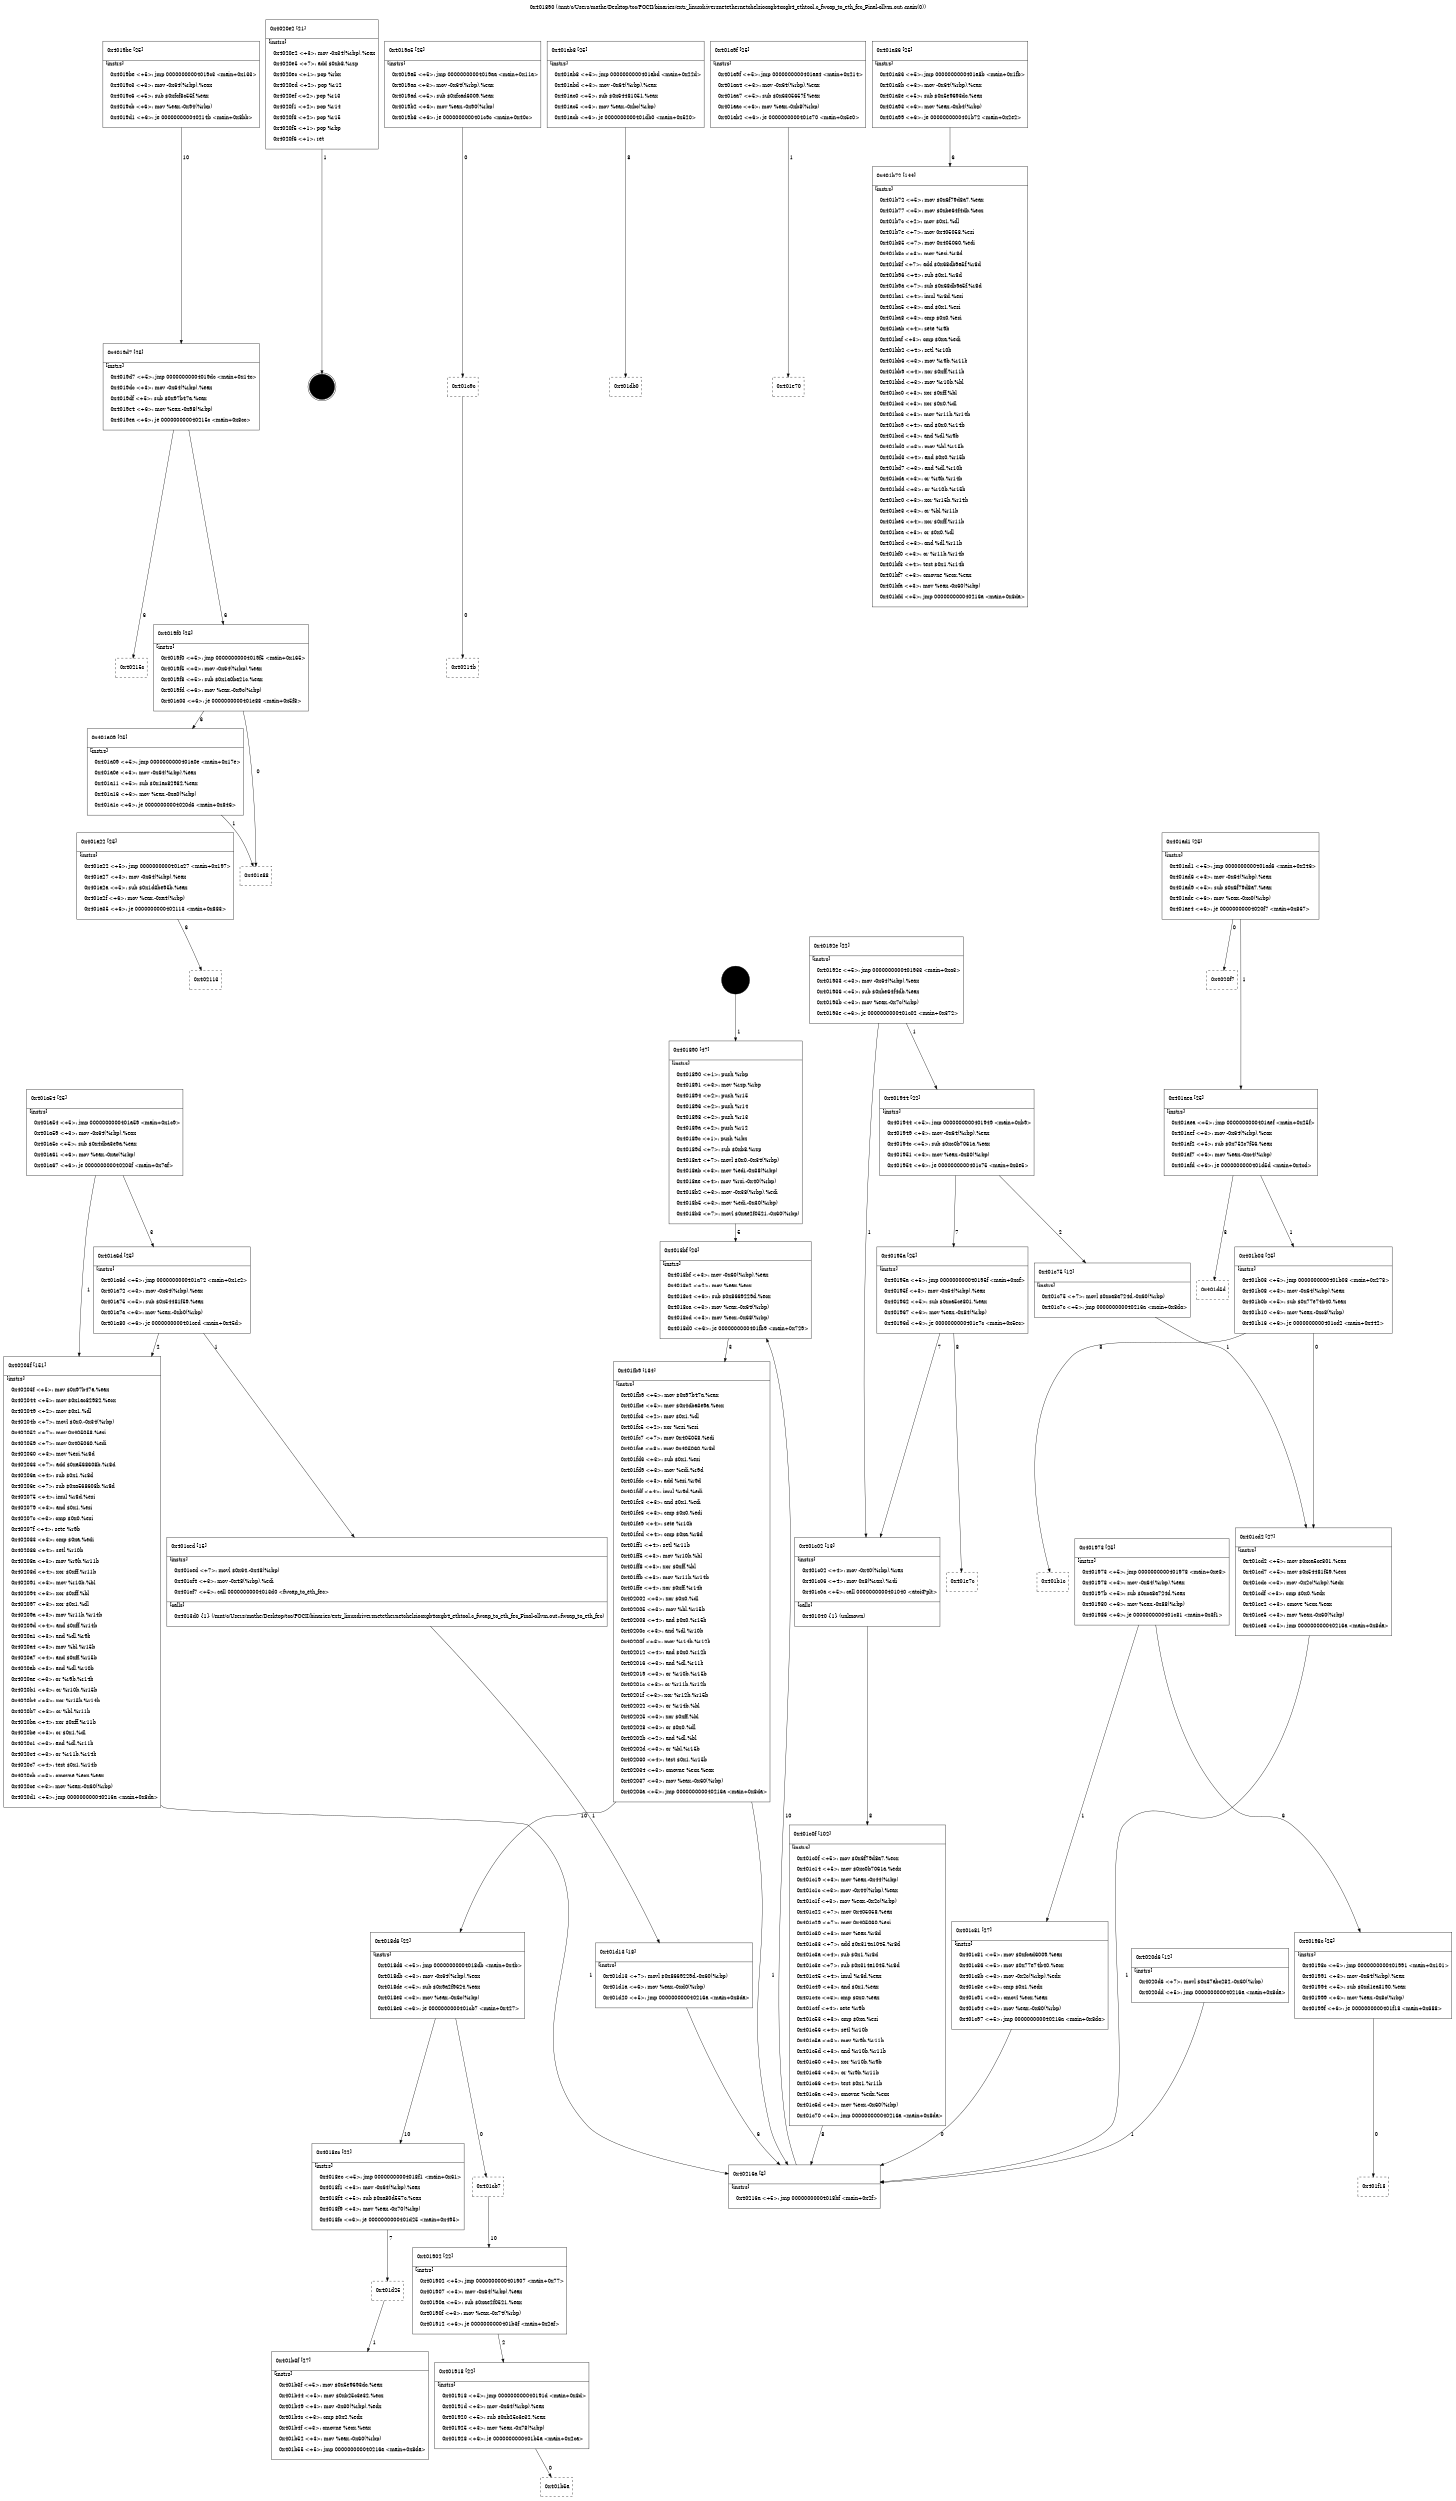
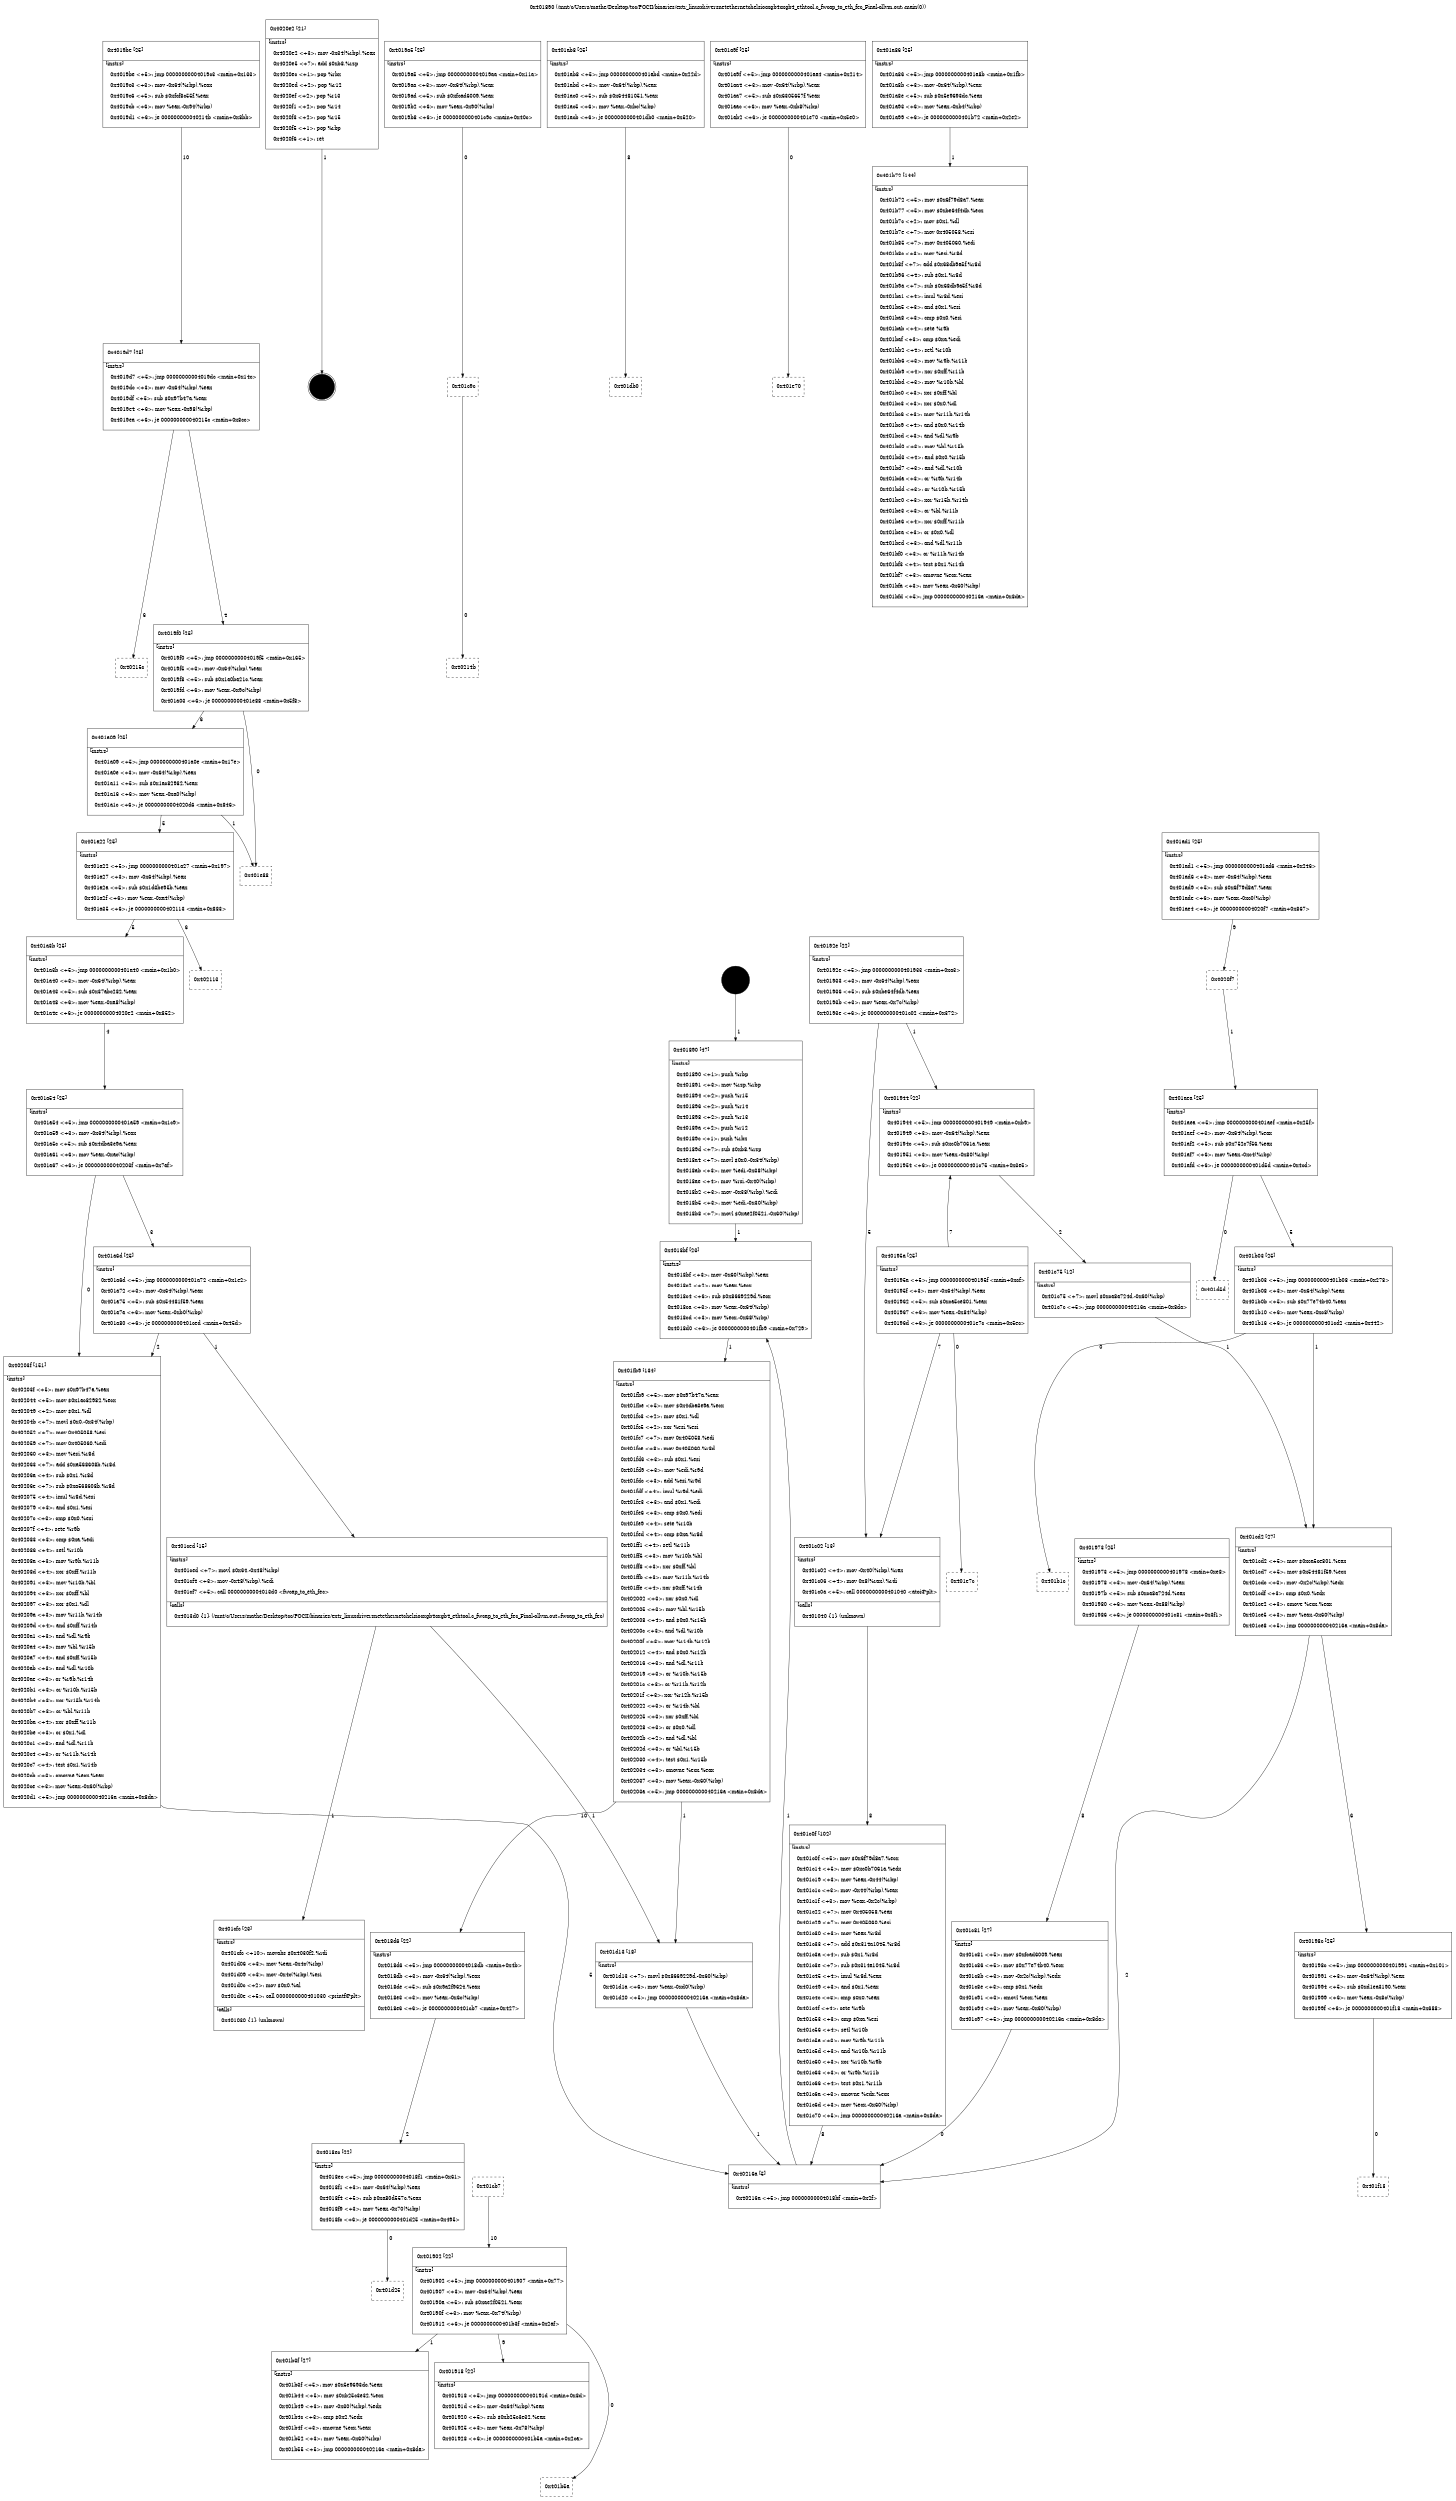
edge "0x401a9f [25]" -> "0x401e70": label " 1" -> " 0"
edge "0x401a86 [25]" -> "0x401b72 [144]": label " 6" -> " 1"
edge "0x4019d7 [25]" -> "0x4019f0 [25]": label " 6" -> " 4"
edge "0x401a09 [25]" -> "0x401a22 [25]": added, label "5"
edge "0x401ad1 [25]" -> "0x4020f7": label " 0" -> " 9"
node "0x401a3b [25]": added
edge "0x401ad1 [25]" -> "0x401aea [25]": now "0x4020f7" -> "0x401aea [25]"
edge "0x401944 [22]" -> "0x40195a [25]": reversed
edge "0x401890 [47]" -> "0x4018bf [23]": label " 5" -> " 1"
edge "0x40192e [22]" -> "0x401c02 [13]": label " 1" -> " 5"
edge "0x401aea [25]" -> "0x401d5d": label " 3" -> " 0"
edge "0x401aea [25]" -> "0x401b03 [25]": label " 1" -> " 5"
edge "0x401a54 [25]" -> "0x40203f [151]": label " 1" -> " 0"
edge "0x4018bf [23]" -> "0x401fb9 [134]": label " 3" -> " 1"
edge "0x40195a [25]" -> "0x401e7c": label " 8" -> " 0"
edge "0x401b03 [25]" -> "0x401b1c": label " 8" -> " 0"
edge "0x401b03 [25]" -> "0x401cd2 [27]": label " 0" -> " 1"
edge "0x401973 [25]" -> "0x40198c [25]": now "0x401cd2 [27]" -> "0x40198c [25]"
edge "0x40216a [5]" -> "0x4018bf [23]": label " 10" -> " 1"
edge "0x401973 [25]" -> "0x401c81 [27]": label " 1" -> " 8"
node "0x401cfc [23]": added
edge "0x40203f [151]" -> "0x40216a [5]": label " 1" -> " 5"
edge "0x401cd2 [27]" -> "0x40216a [5]": label " 1" -> " 2"
node "0x4020d6 [12]": removed
edge "0x401fb9 [134]" -> "0x40216a [5]": now "0x401fb9 [134]" -> "0x401d13 [18]"
edge "0x4018d6 [22]" -> "0x401cb7": removed, label "0"
edge "0x4018d6 [22]" -> "0x4018ec [22]": label " 10" -> " 2"
edge "0x401d13 [18]" -> "0x40216a [5]": label " 6" -> " 1"
edge "0x4018ec [22]" -> "0x401d25": label " 7" -> " 0"
edge "0x401d25" -> "0x401b3f [27]": now "0x401902 [22]" -> "0x401b3f [27]"
edge "0x401902 [22]" -> "0x401918 [22]": label " 2" -> " 9"
edge "0x401918 [22]" -> "0x401b5a": now "0x401902 [22]" -> "0x401b5a"
